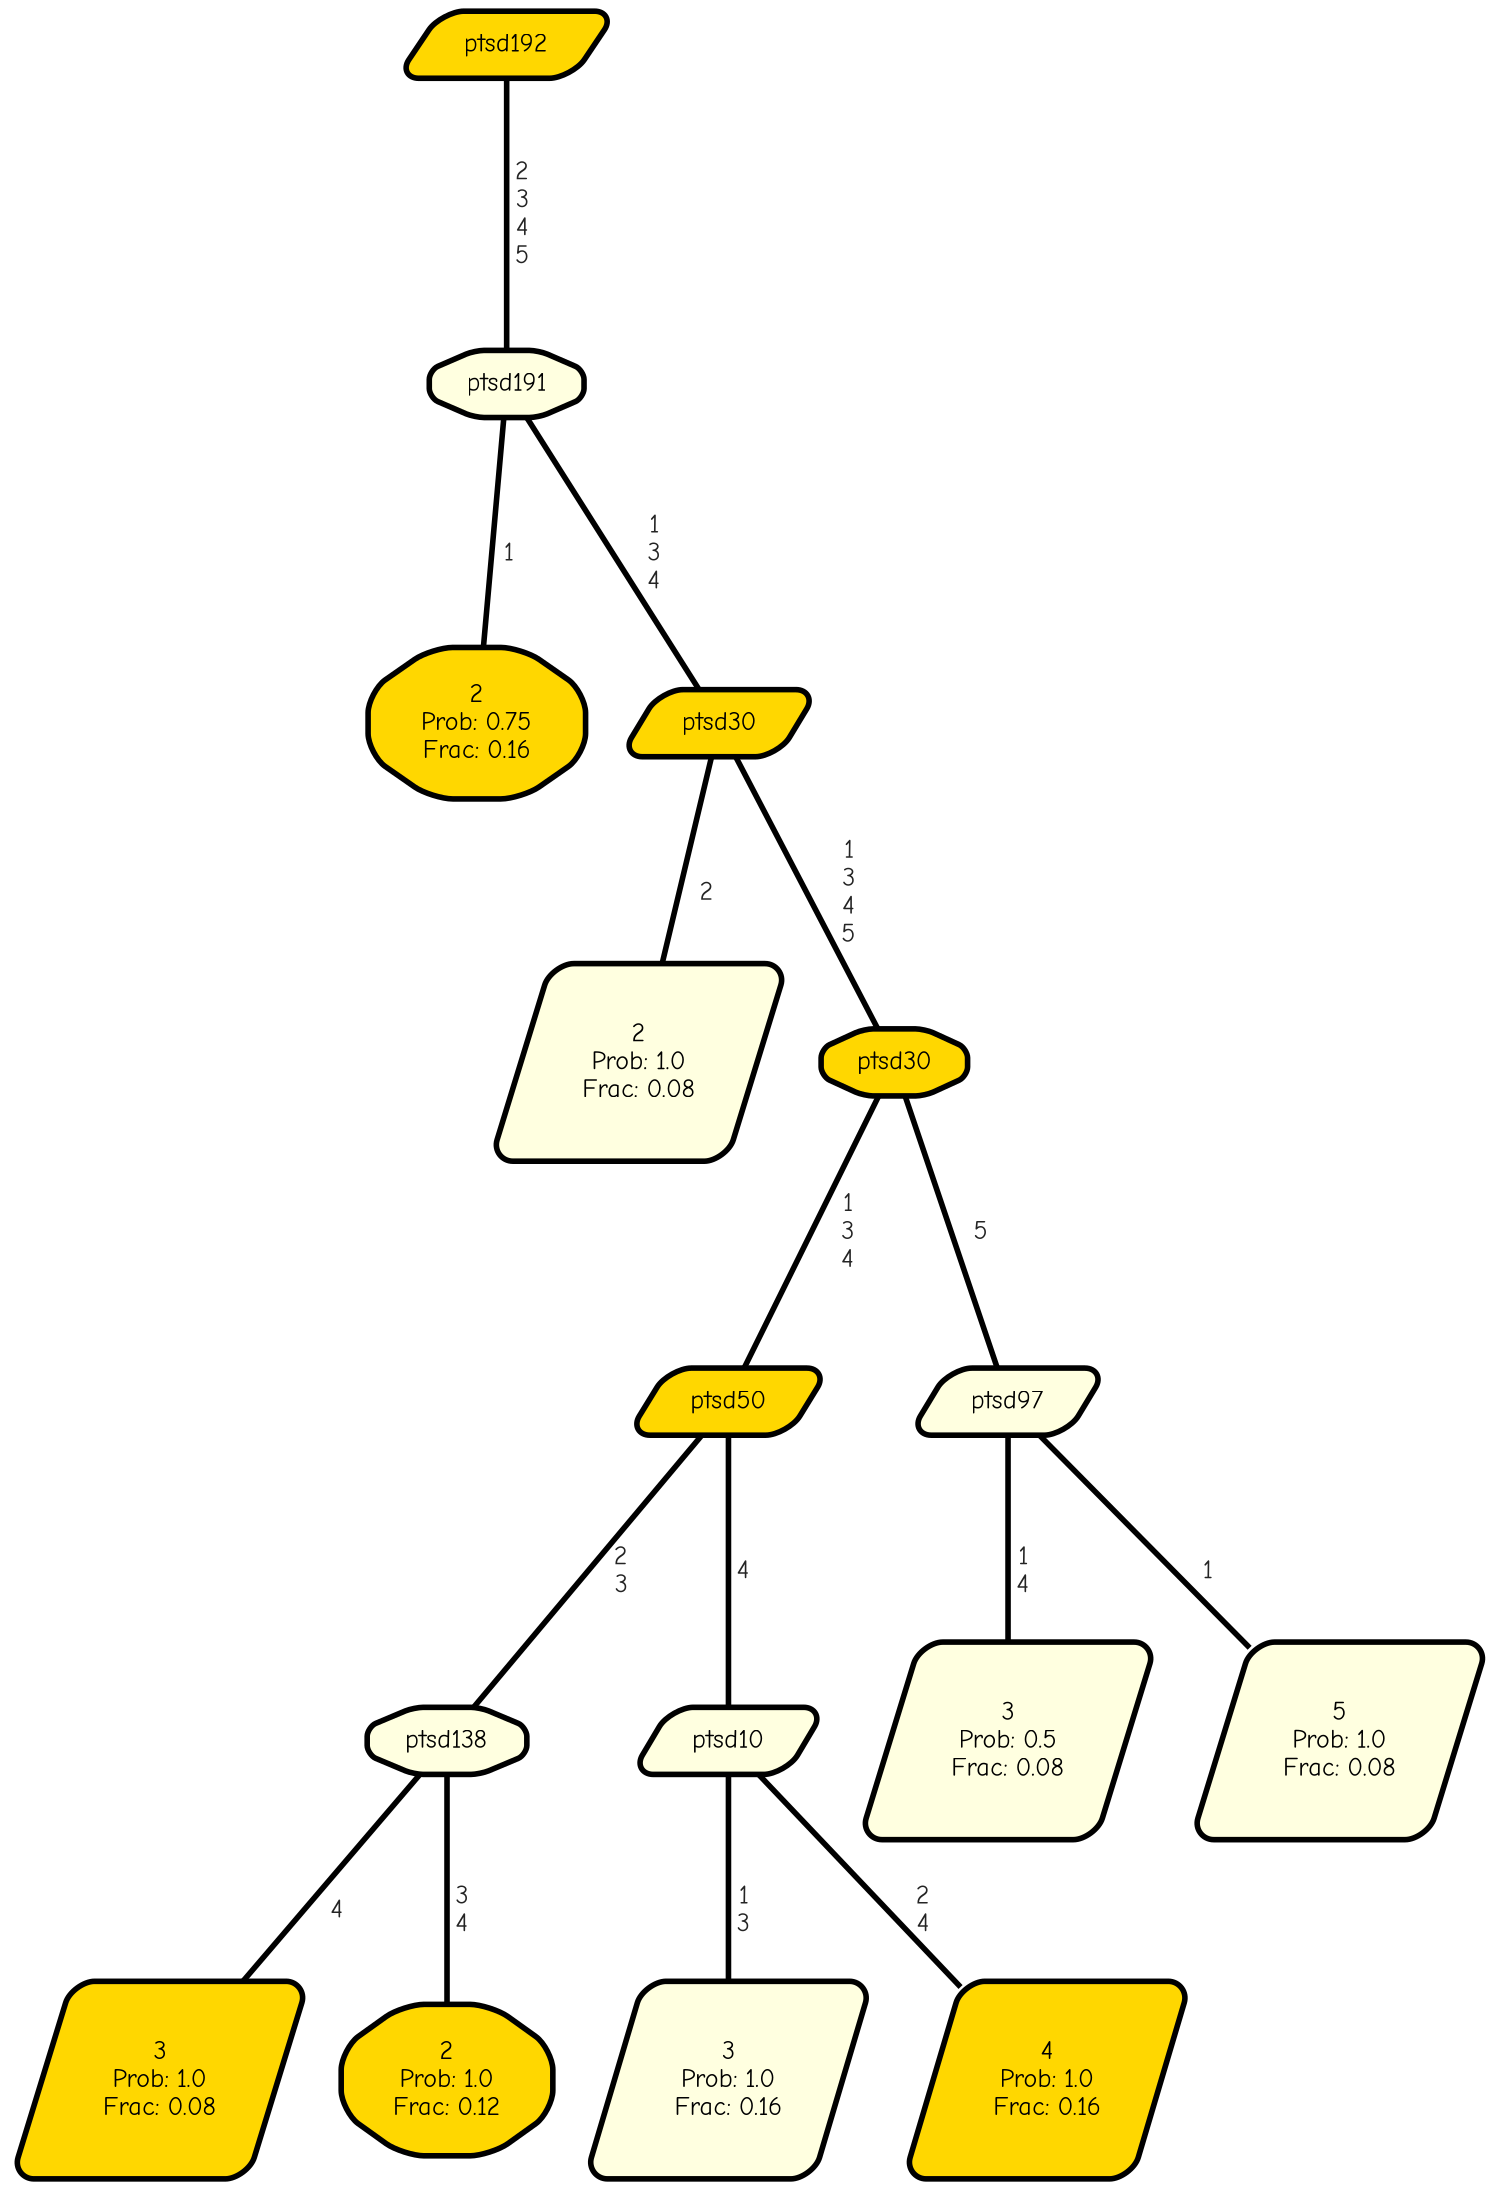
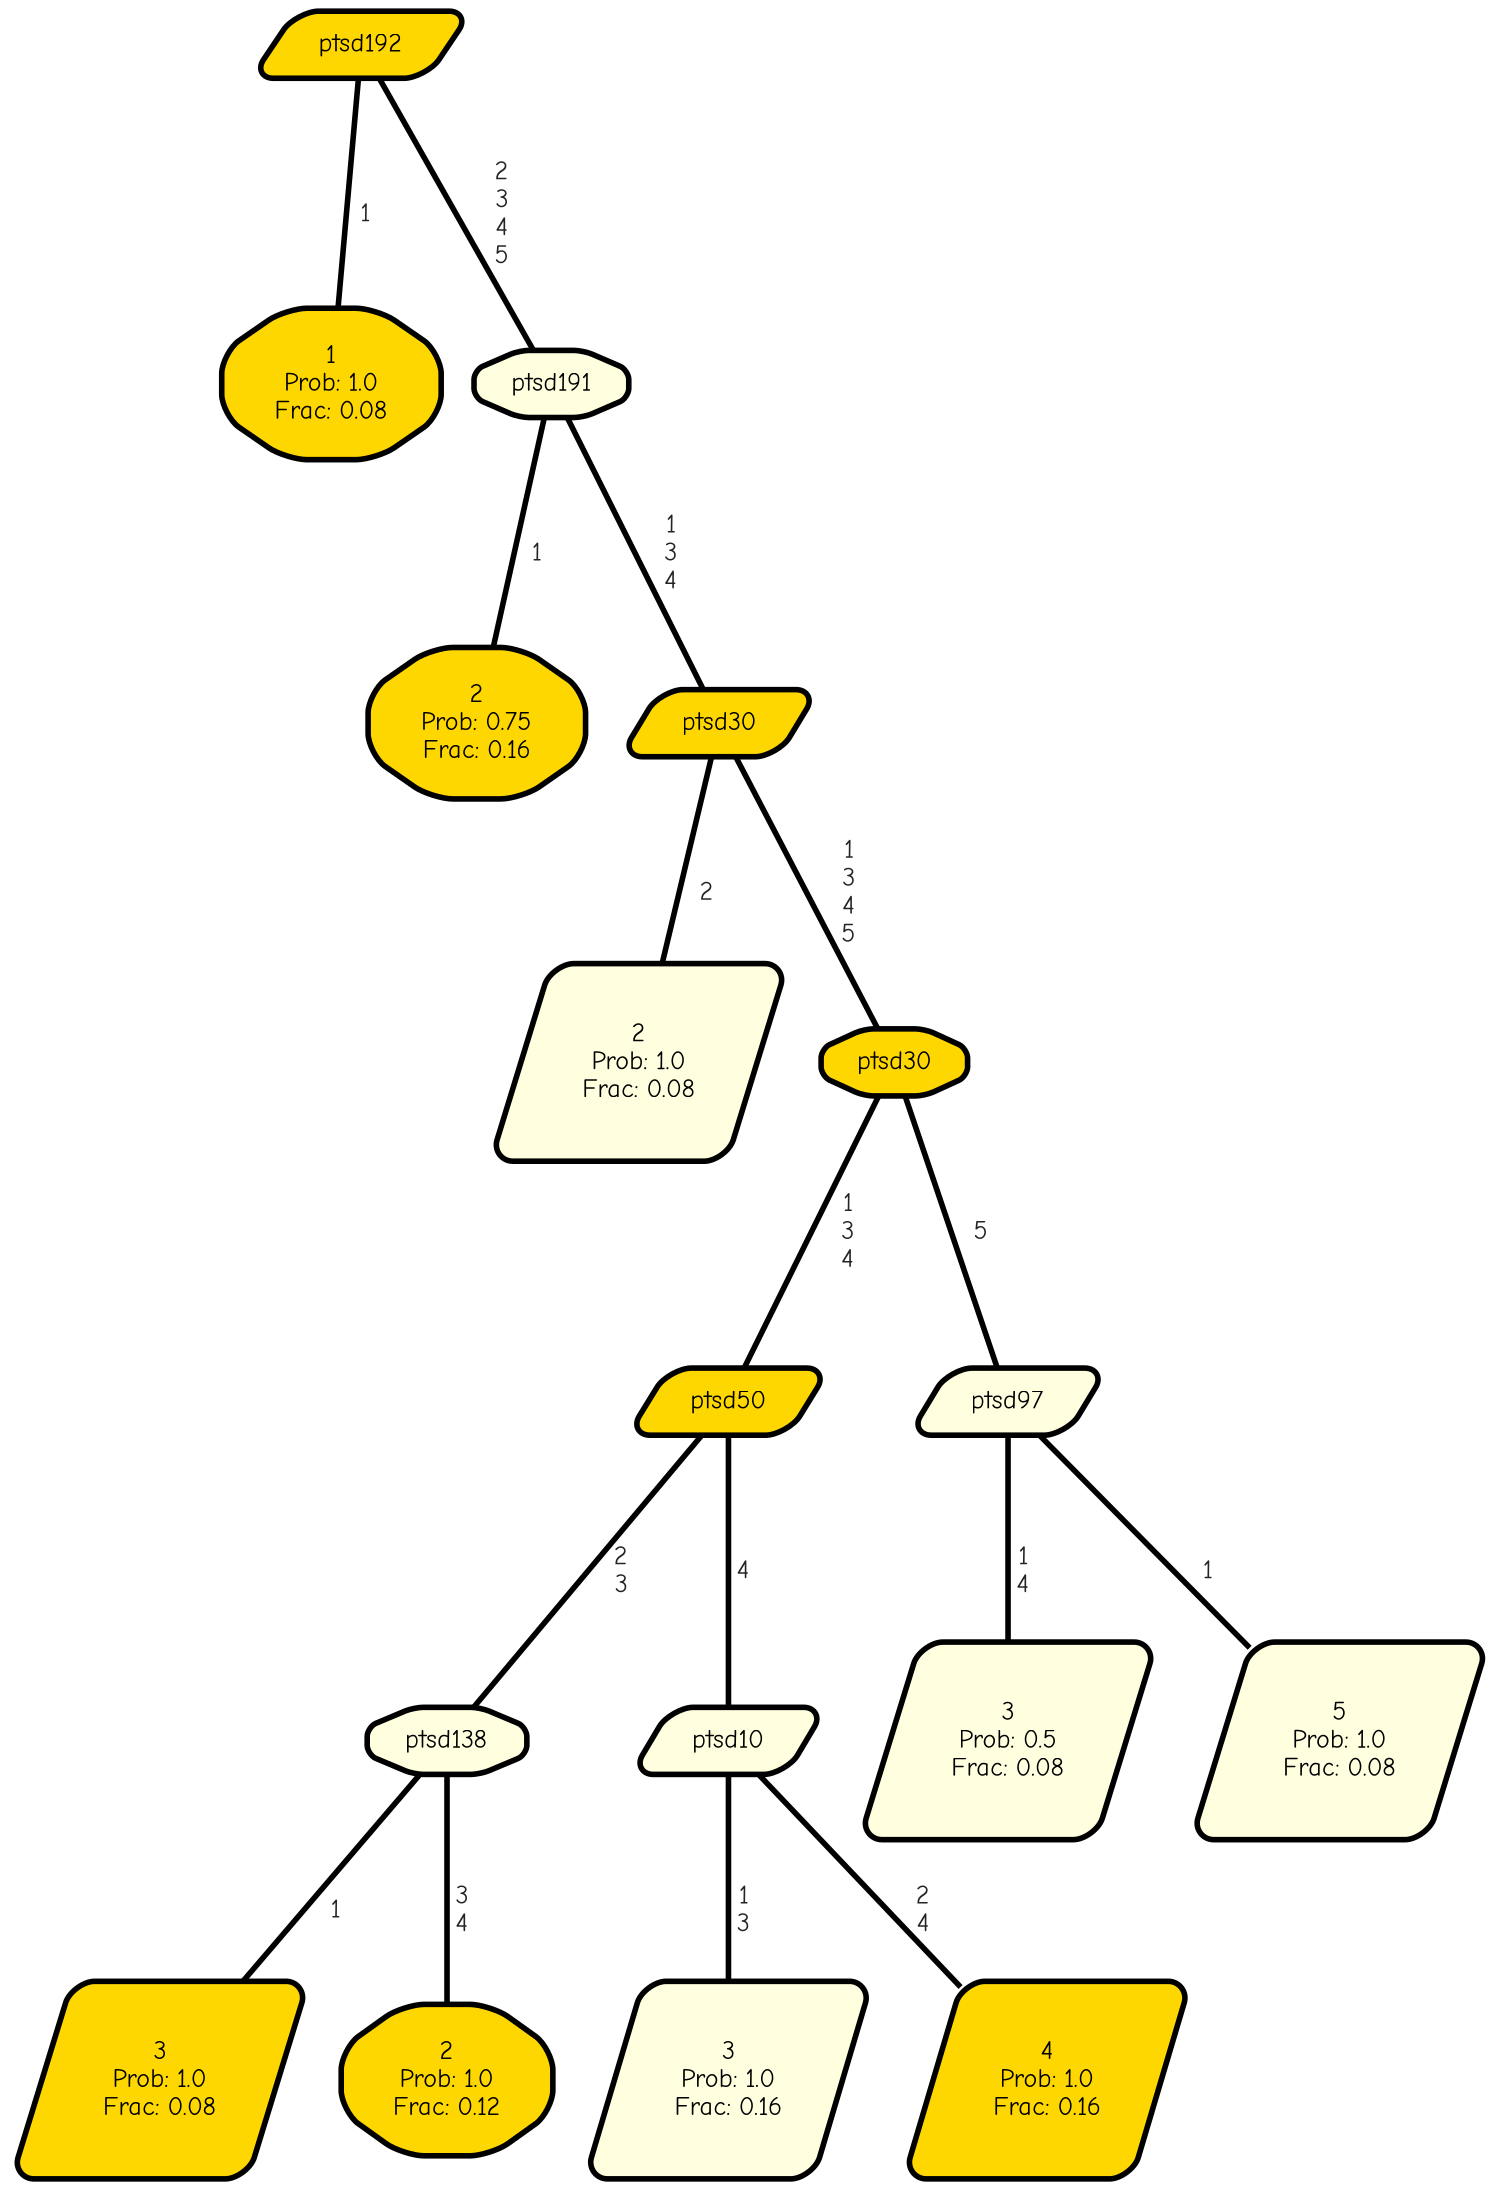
node "1 Prob: 1.0 Frac: 0.08": added
edge "ptsd138" -- "3 Prob: 1.0 Frac: 0.08": label " 4" -> " 1"
